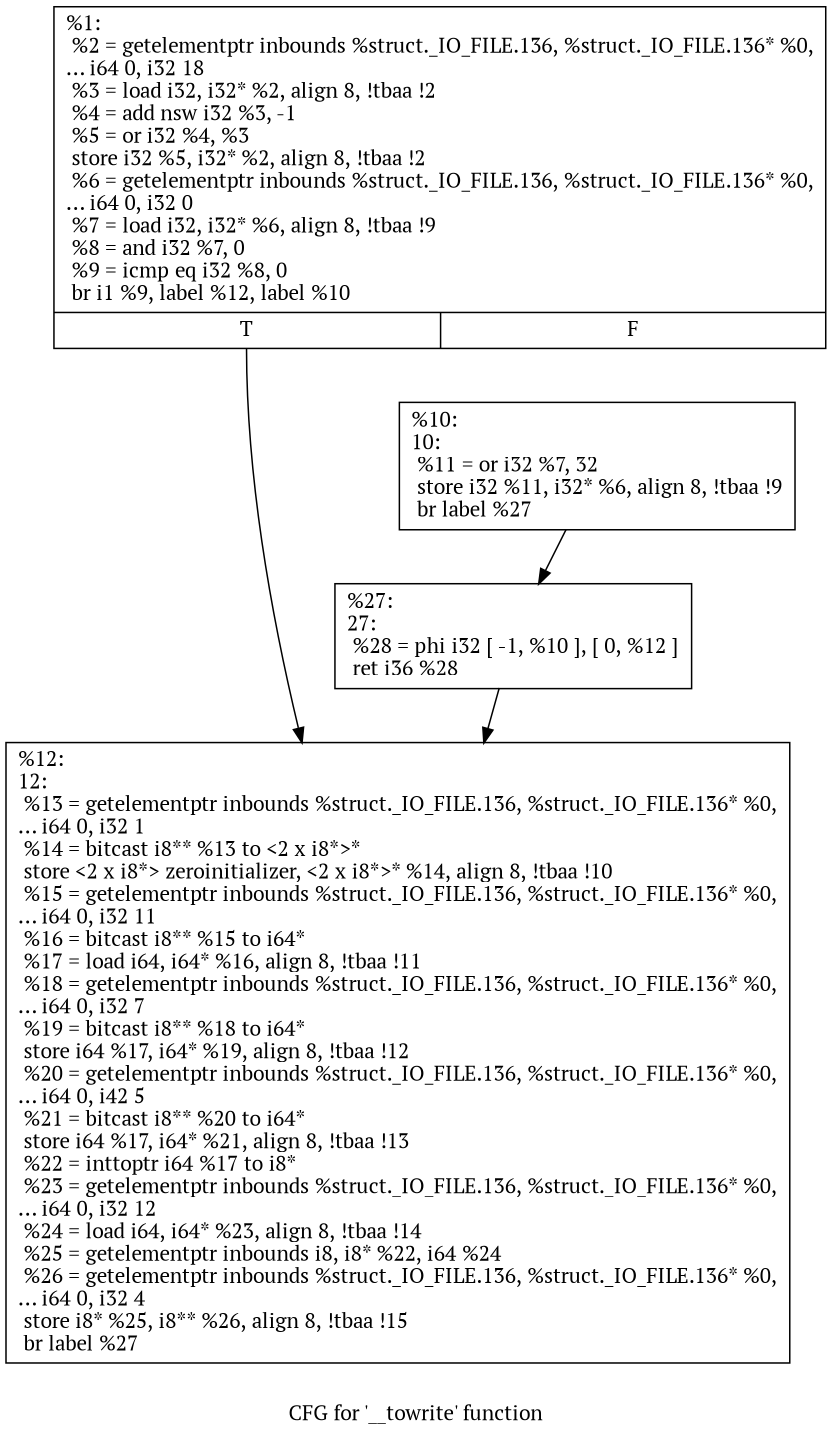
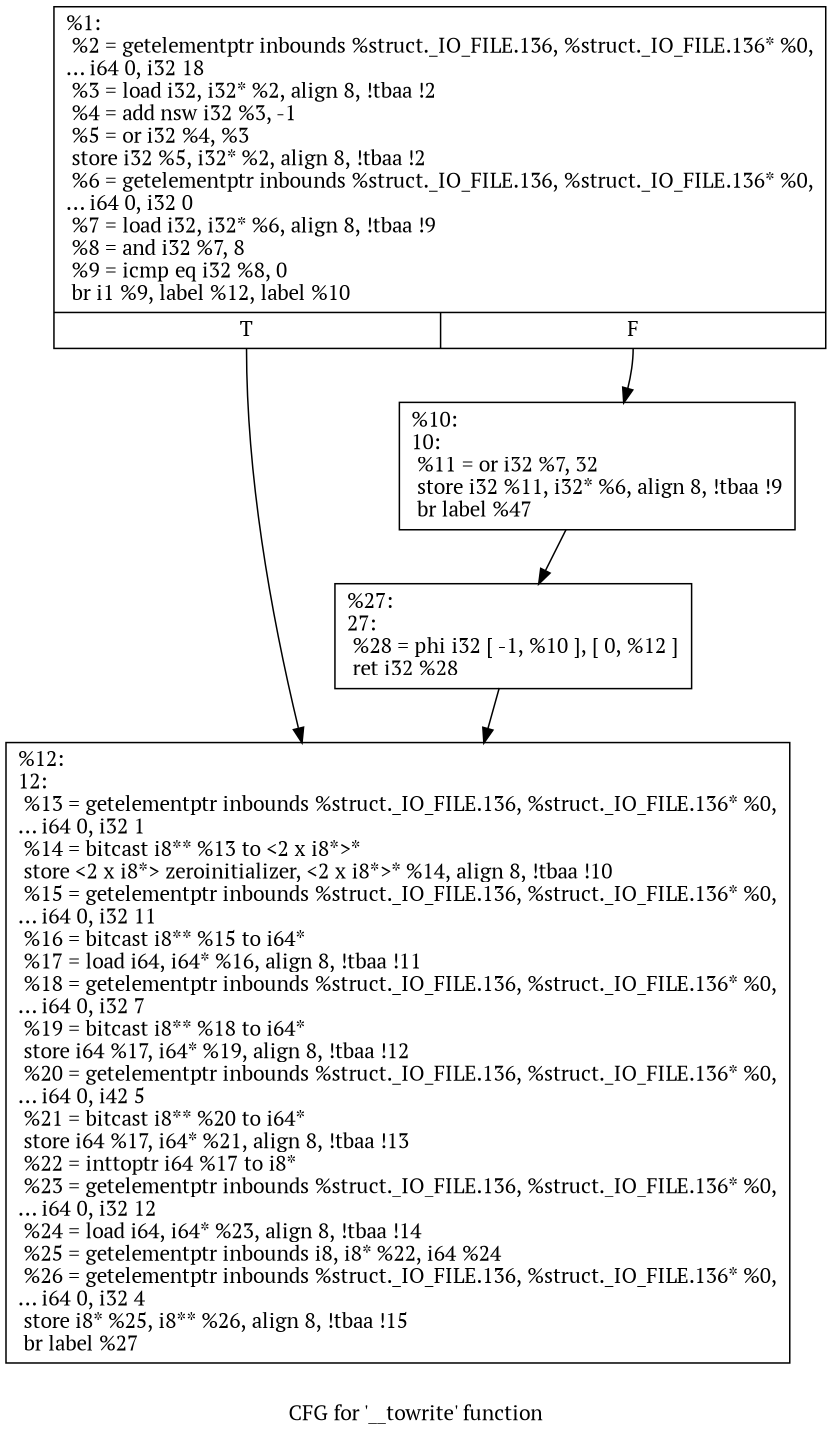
node "%1:": text "%8 = and i32 %7, 0" -> "%8 = and i32 %7, 8"
edge "%1:" -> "%10:": added
node "%10:": text "br label %27" -> "br label %47"
node "%27:": text "ret i36 %28" -> "ret i32 %28"
